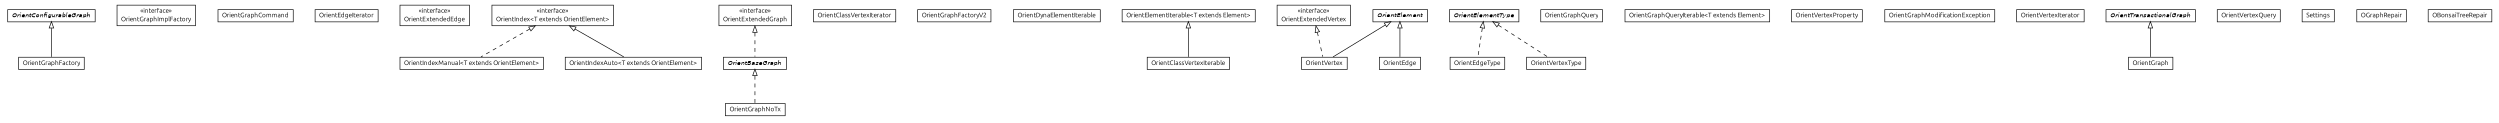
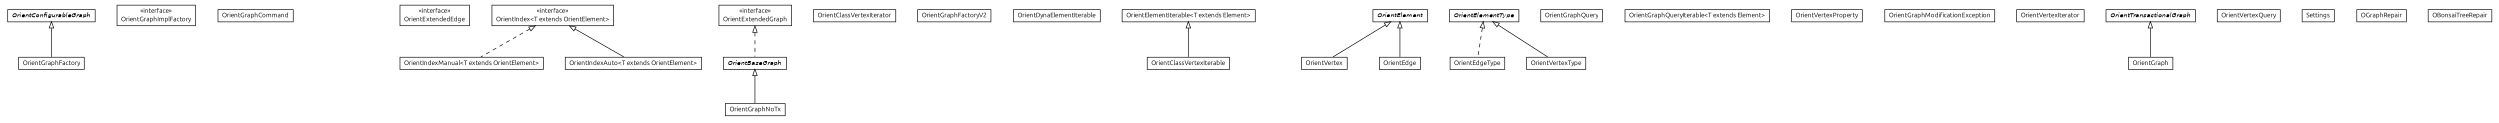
node "OrientEdgeIterator": removed
node "OrientExtendedVertex": removed
edge "OrientVertexType" -> "OrientElementType": style dashed -> solid
edge "OrientGraphNoTx" -> "OrientBaseGraph": style dashed -> solid
